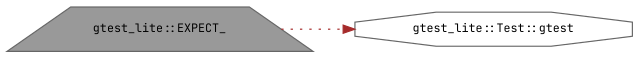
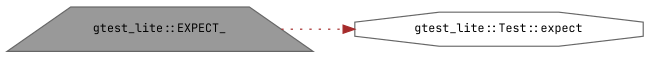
node "gtest_lite::Test::gtest": label "gtest_lite::Test::gtest" -> "gtest_lite::Test::expect"
